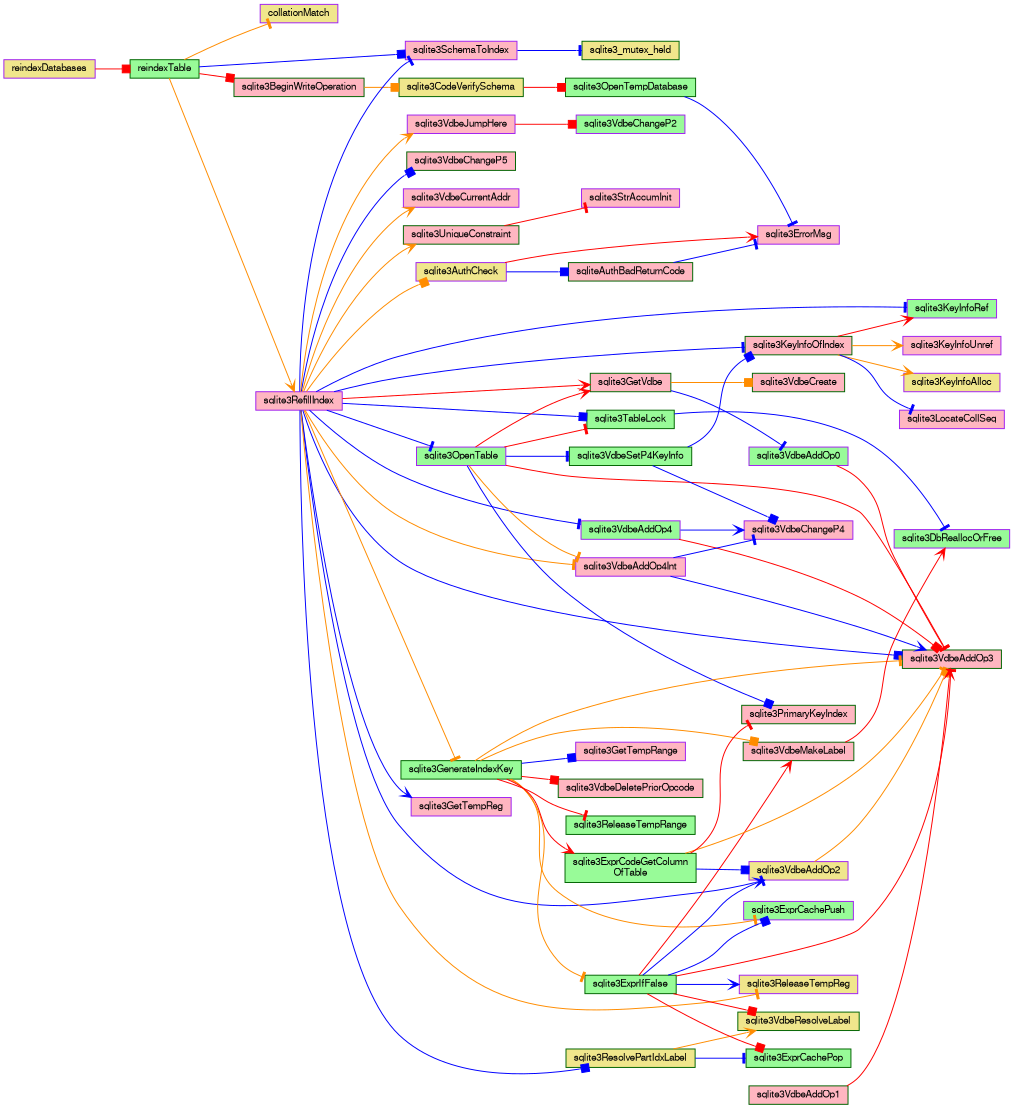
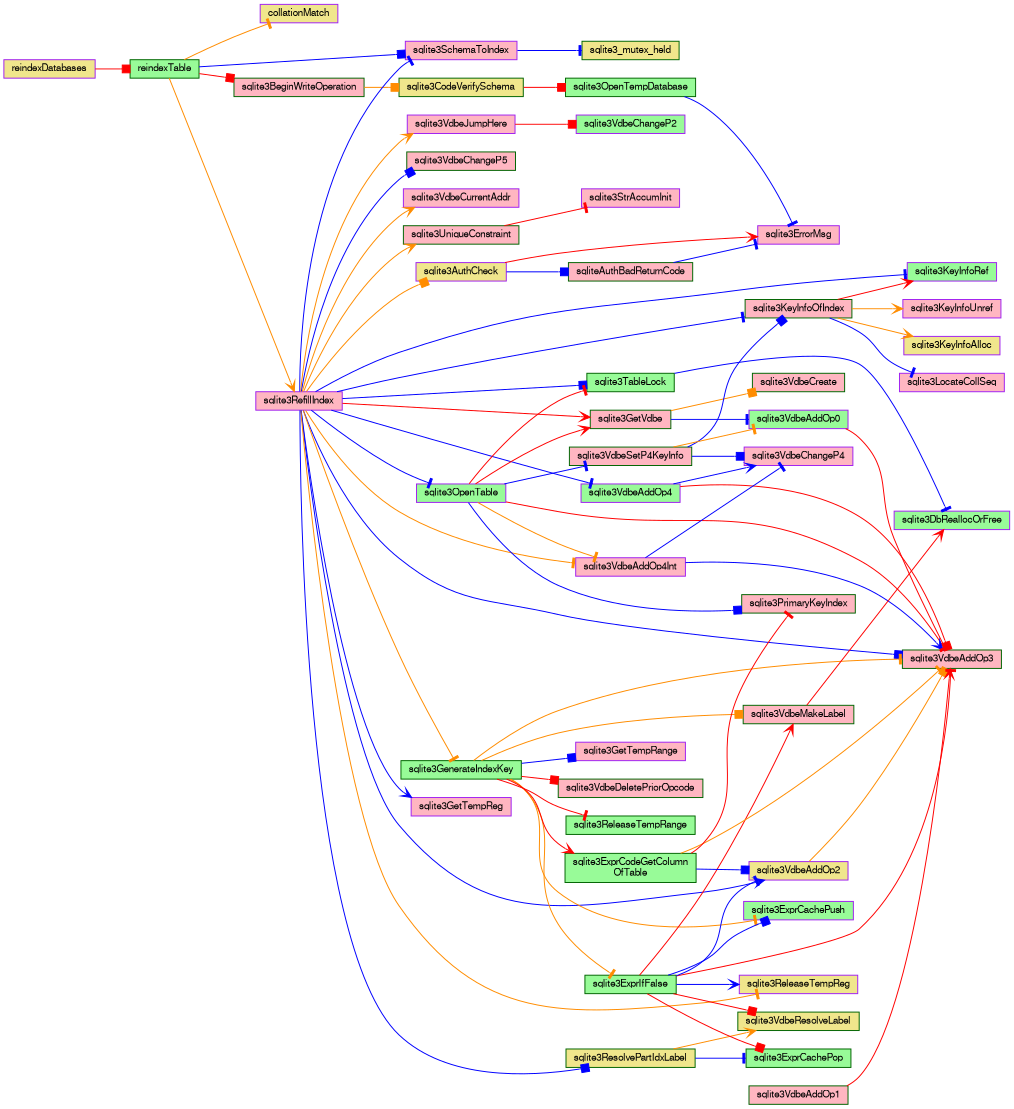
edge "sqlite3VdbeSetP4KeyInfo" -> "sqlite3VdbeAddOp0": added
node "sqlite3VdbeSetP4KeyInfo": fillcolor palegreen -> lightpink
